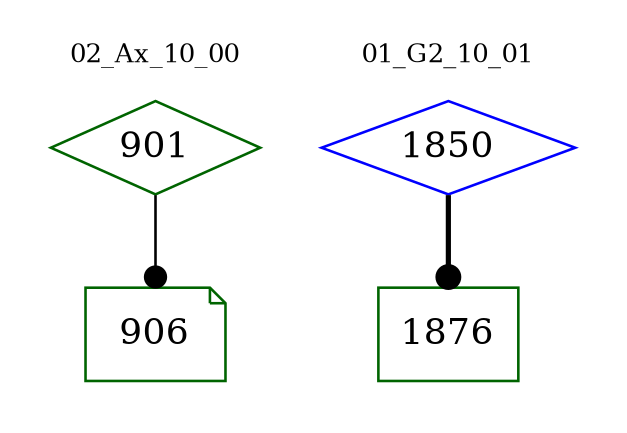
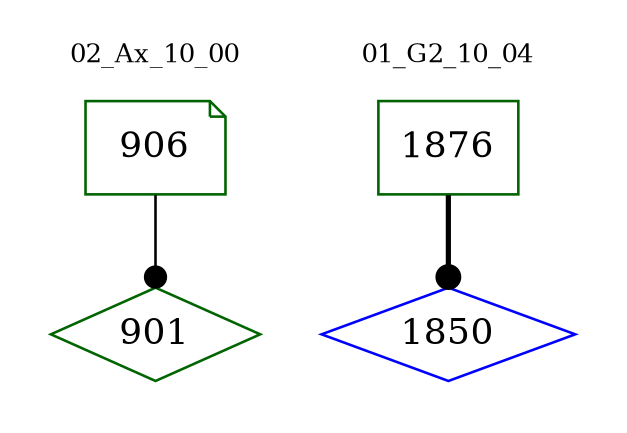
cluster "01_G2_10_01": label "01_G2_10_01" -> "01_G2_10_04"
edge "901" -> "906": reversed
edge "1850" -> "1876": reversed
